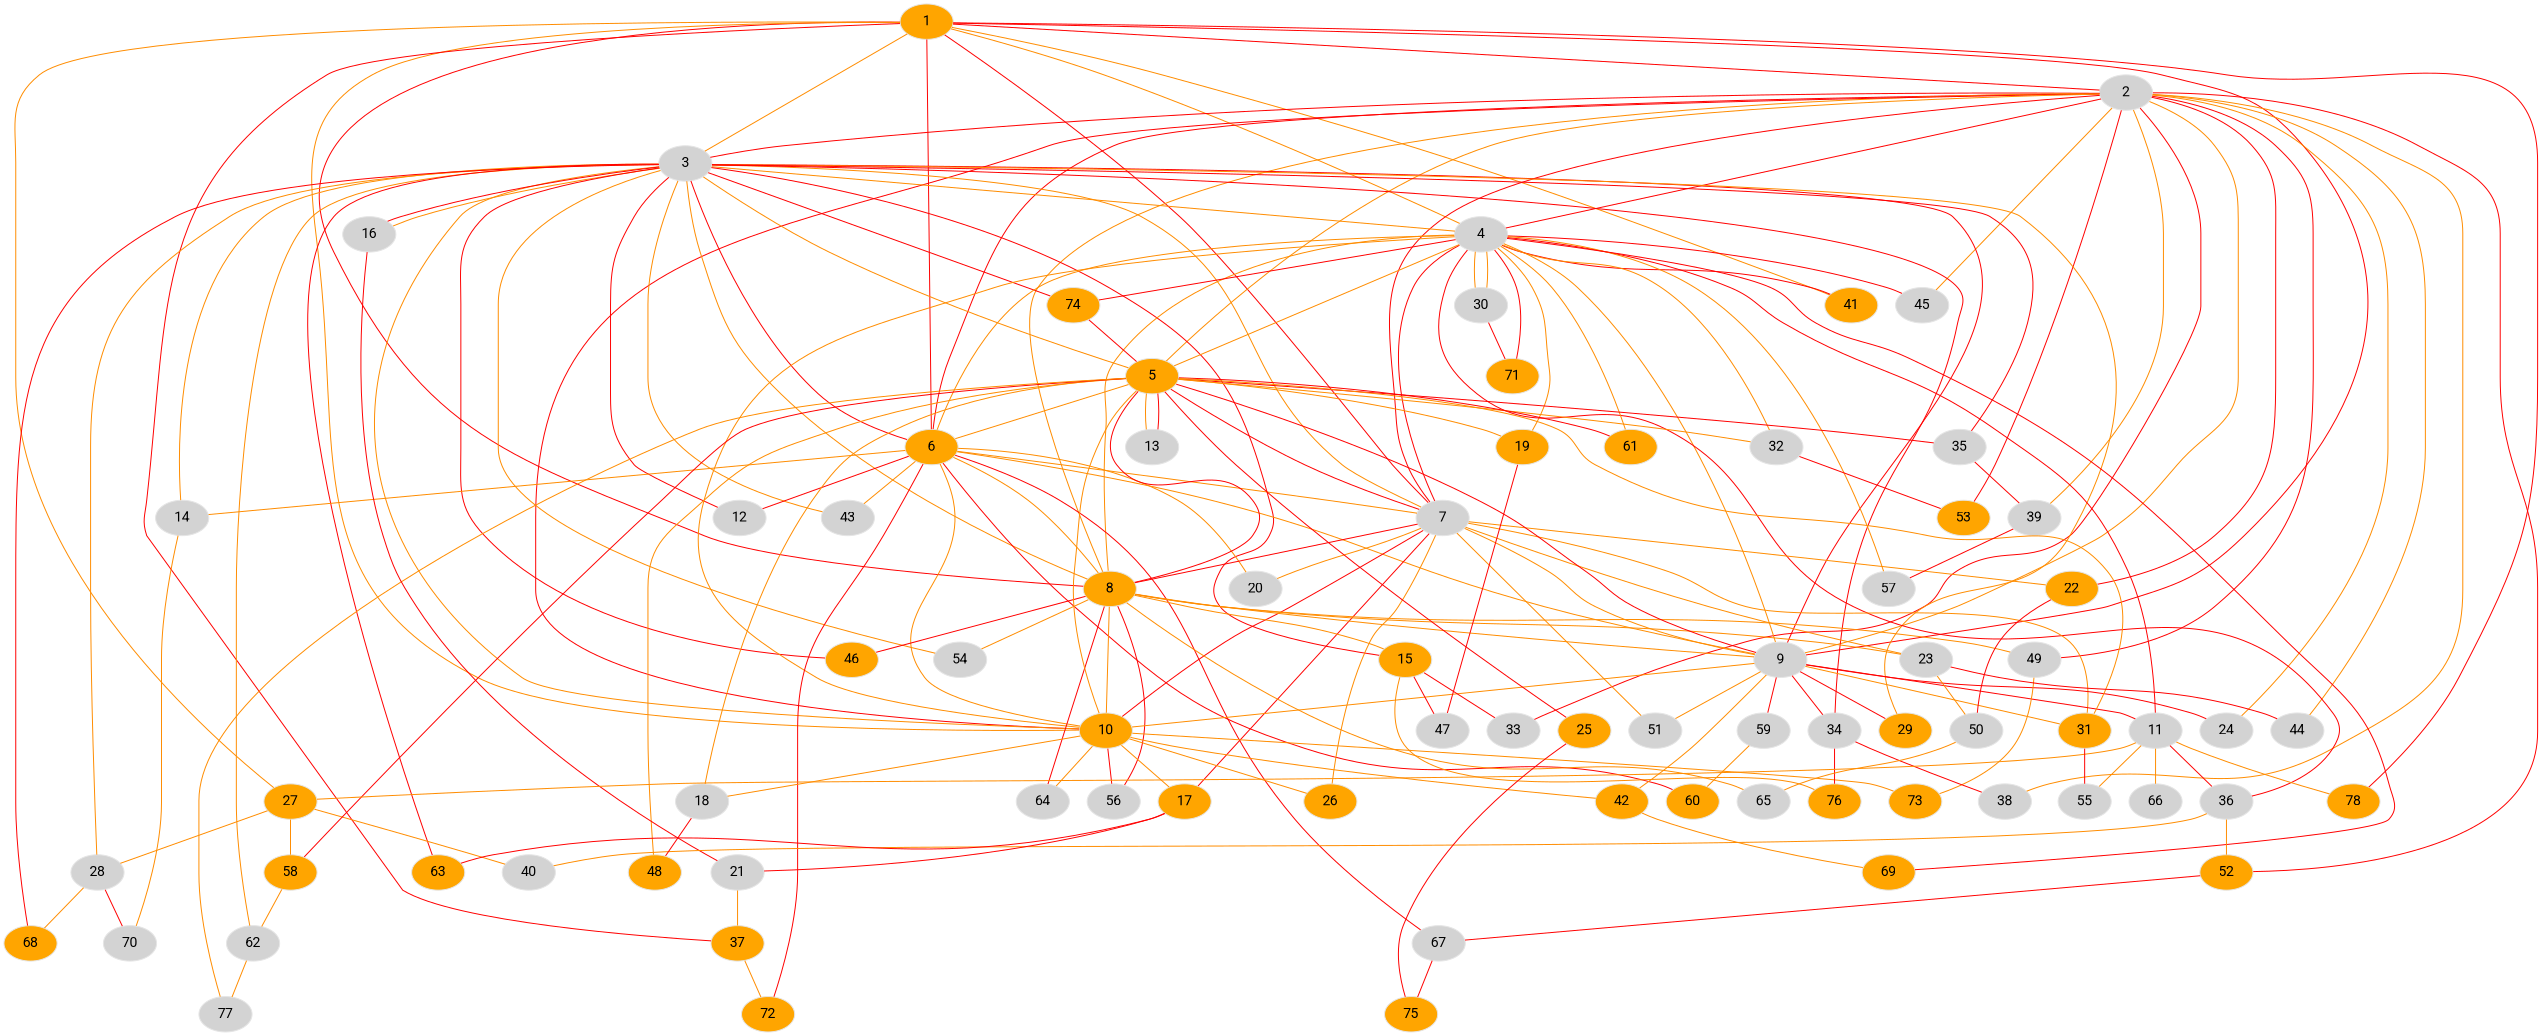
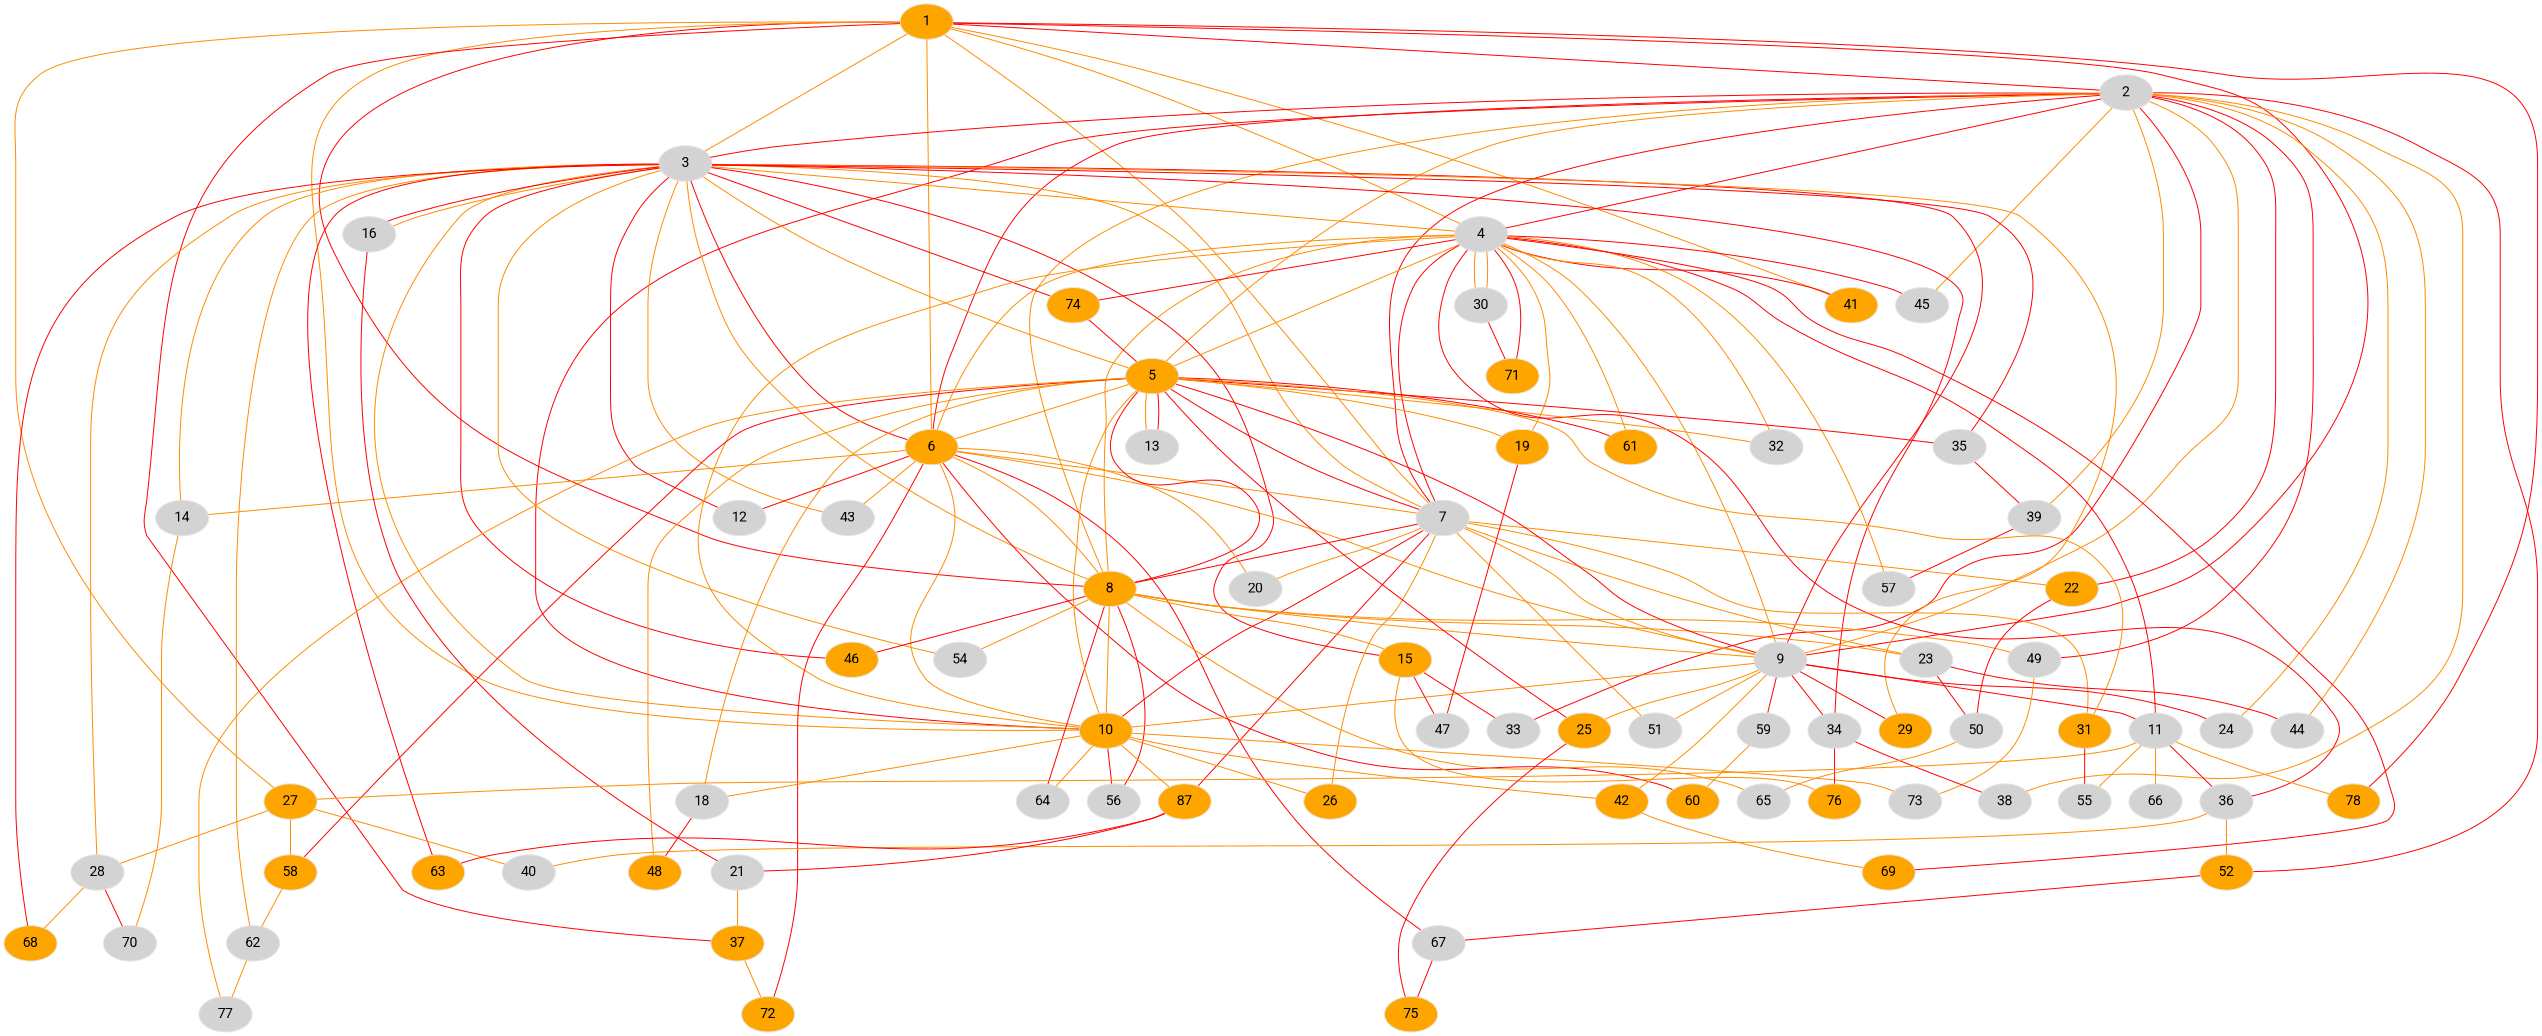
edge "1" -- "6": color red -> darkorange
edge "1" -- "7": color red -> darkorange
node "53": removed
edge "9" -- "31": now "9" -- "25"
edge "23" -- "50": color darkorange -> red
node "17": label "17" -> "87"
node "73": fillcolor orange -> lightgrey
